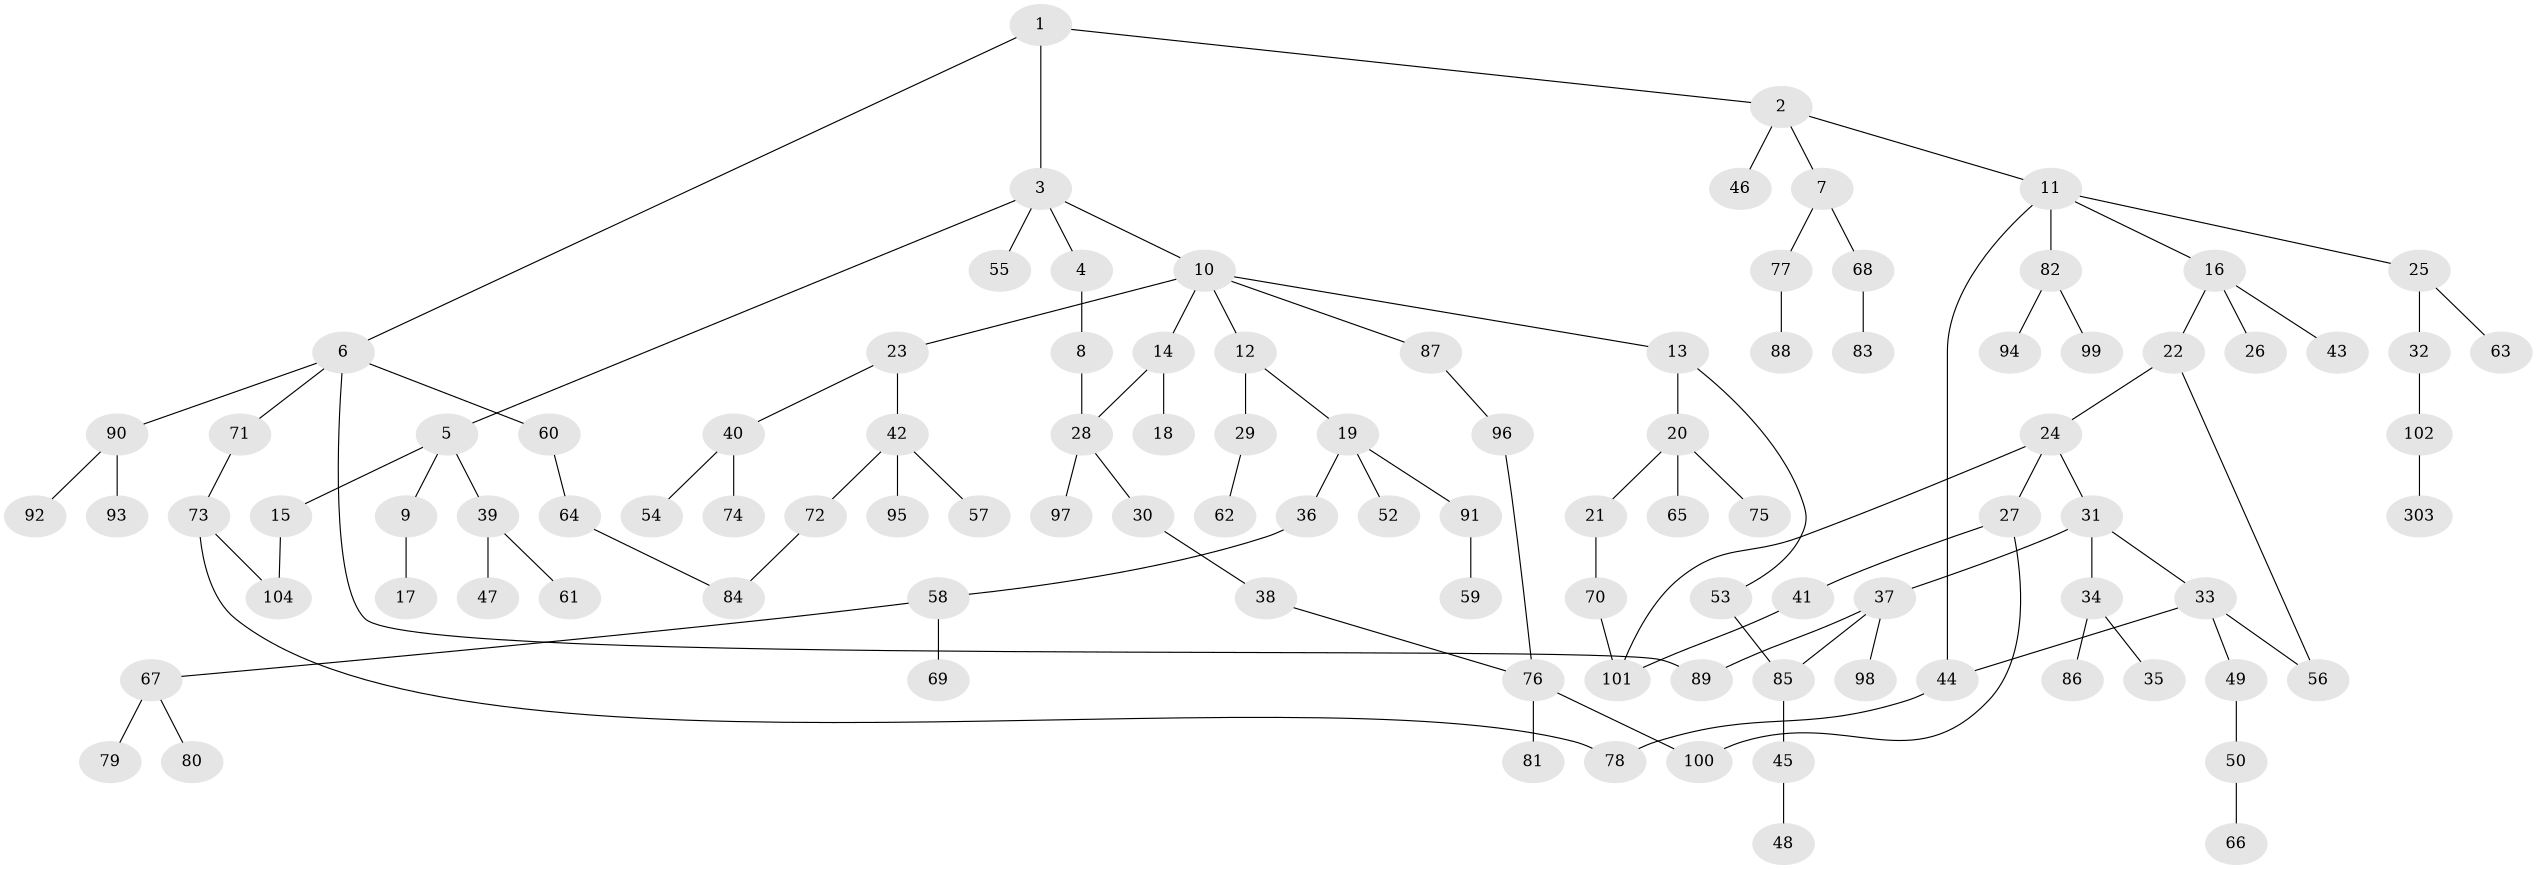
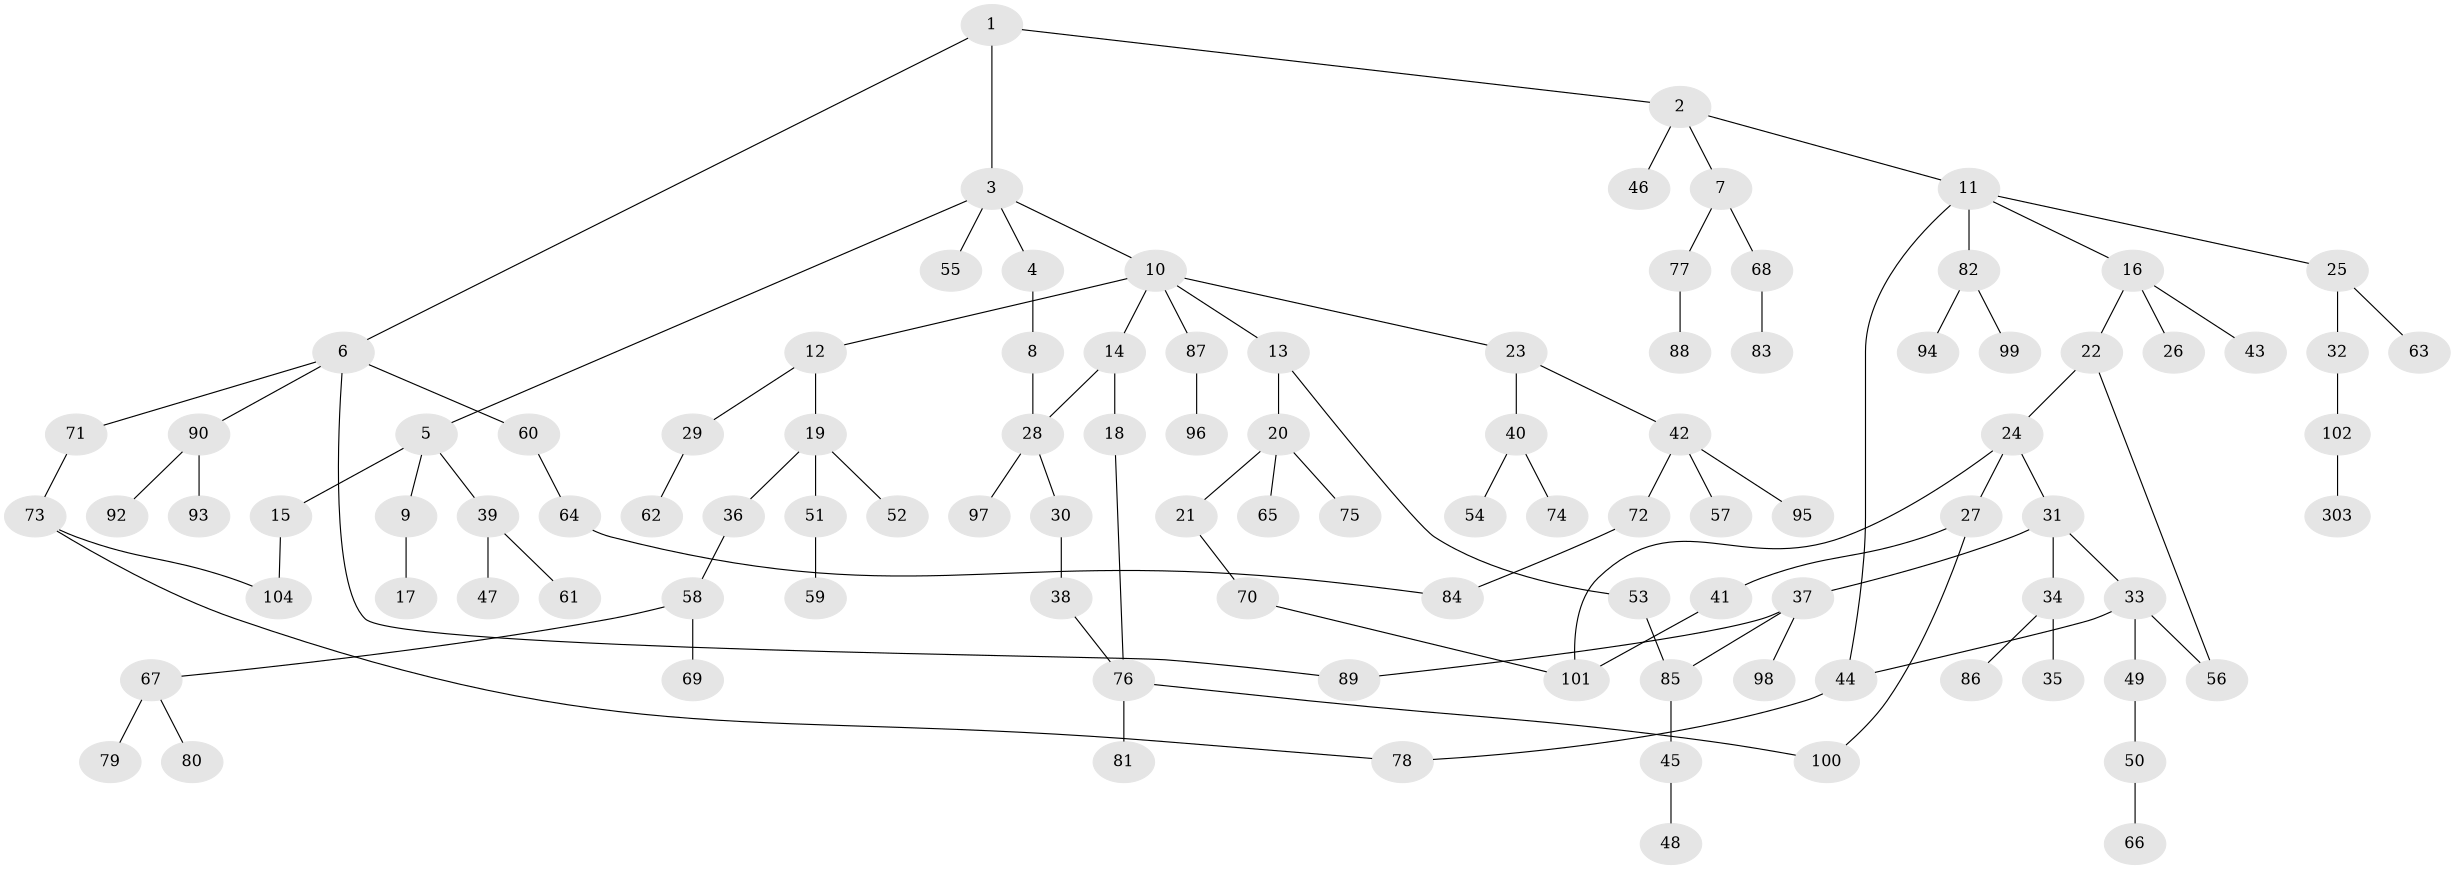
node "91": label "91" -> "51"
edge "96" -- "76": now "18" -- "76"
